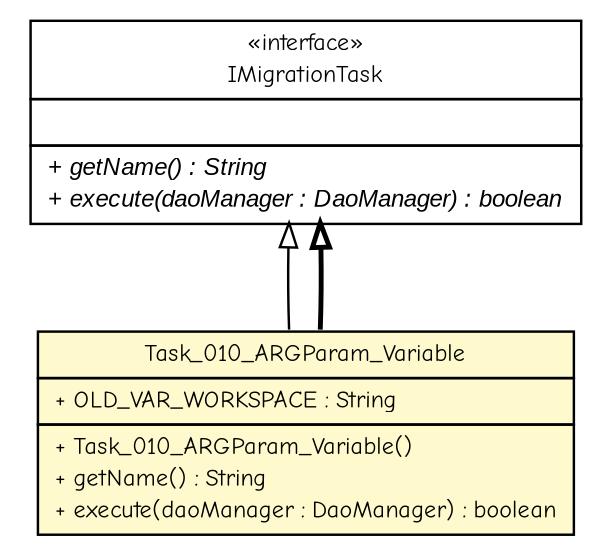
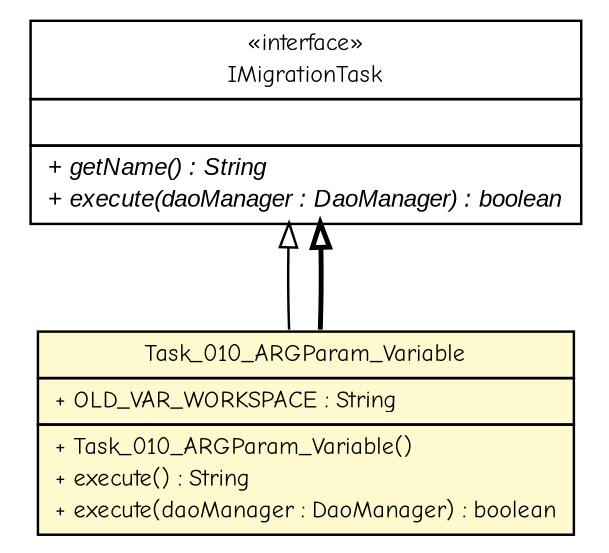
node "Task_010_ARGParam_Variable": text "+ getName() : String" -> "+ execute() : String"
